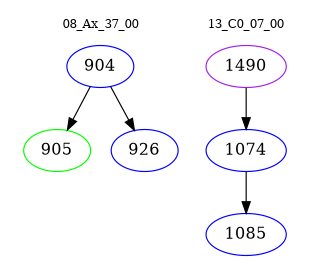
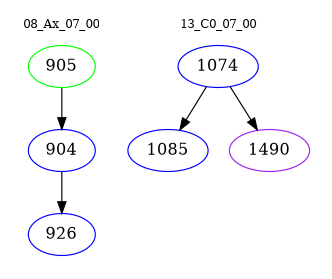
cluster "08_Ax_37_00": label "08_Ax_37_00" -> "08_Ax_07_00"
edge "904" -> "905": reversed
edge "1490" -> "1074": reversed
